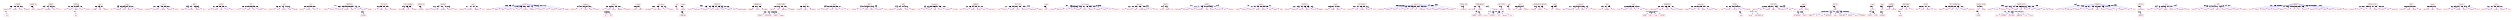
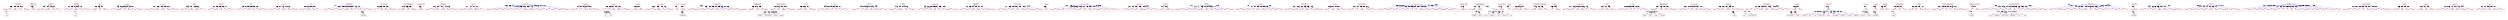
node "father's": removed
